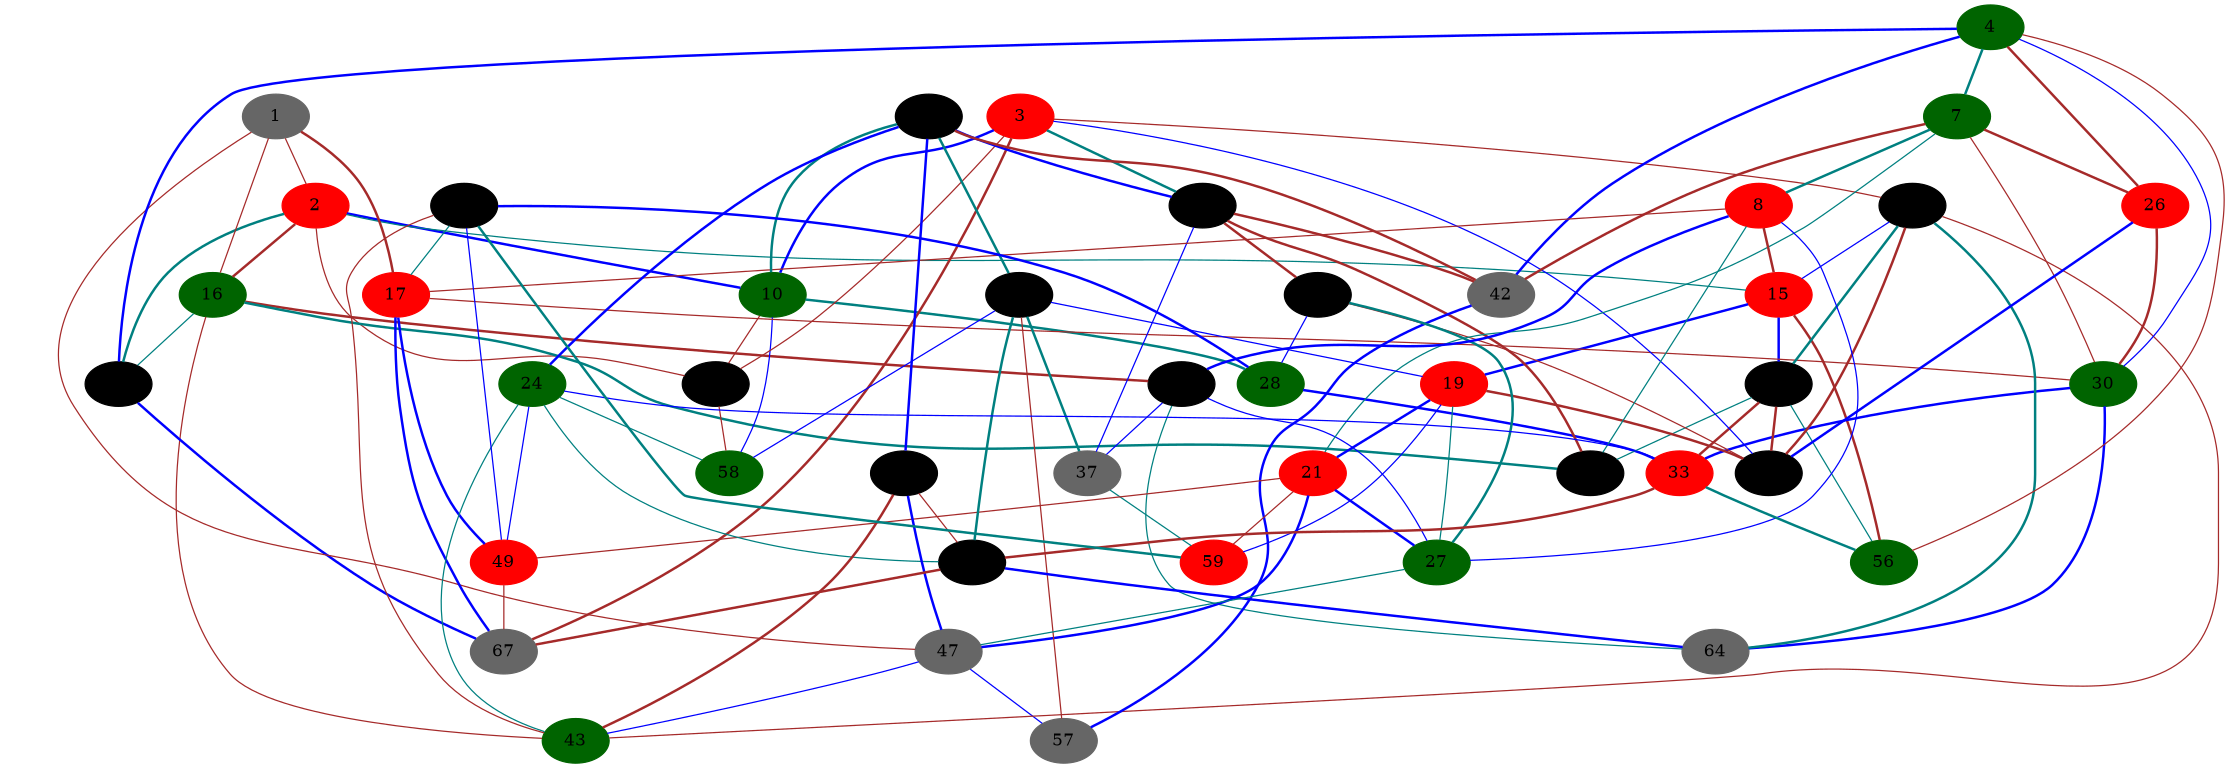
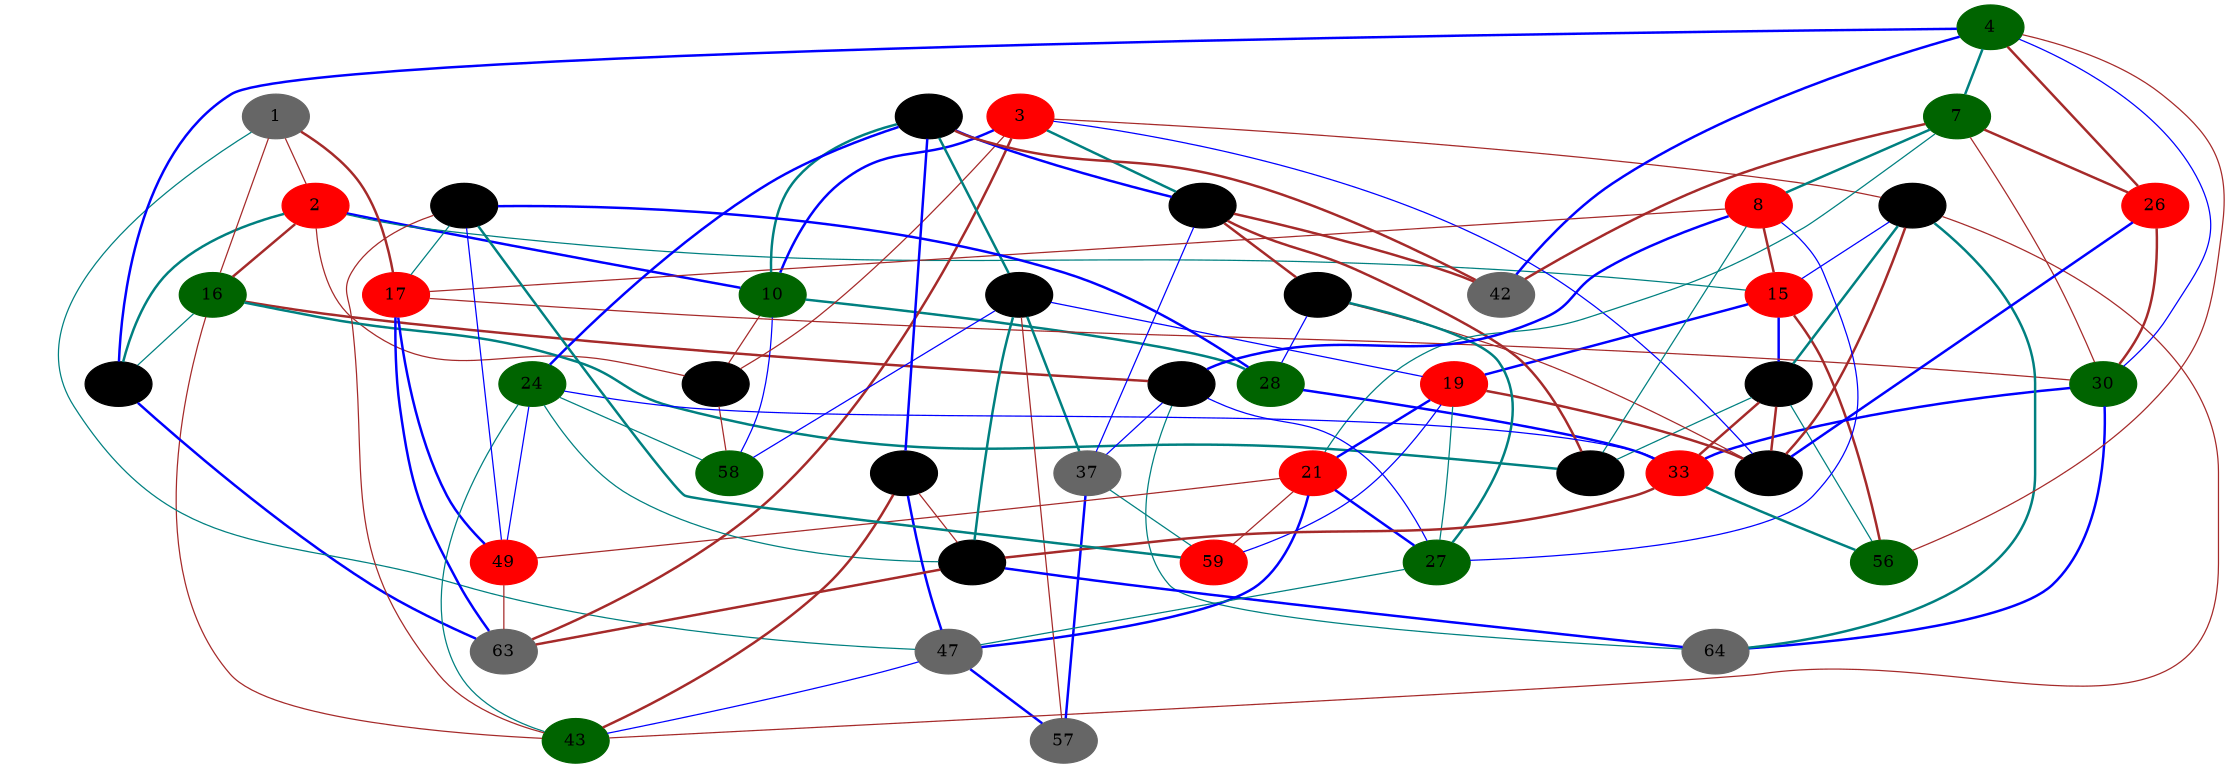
edge "42" -- "57": now "37" -- "57"
edge "1" -- "47": color brown -> teal
node "67": label "67" -> "63"
edge "47" -- "57": style solid -> bold
